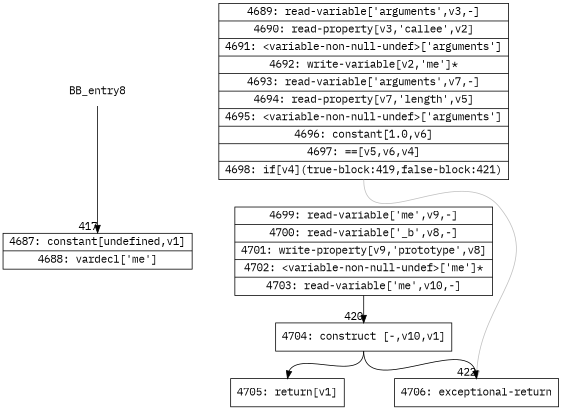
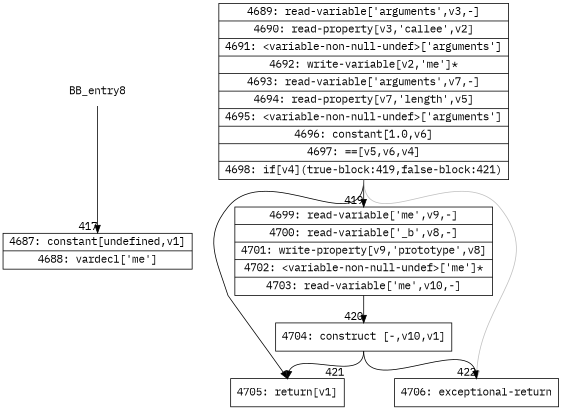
edge "4689: read-variable['arguments',v3,-]" -> "4699: read-variable['me',v9,-]": added
edge "4689: read-variable['arguments',v3,-]" -> "4705: return[v1]": added
